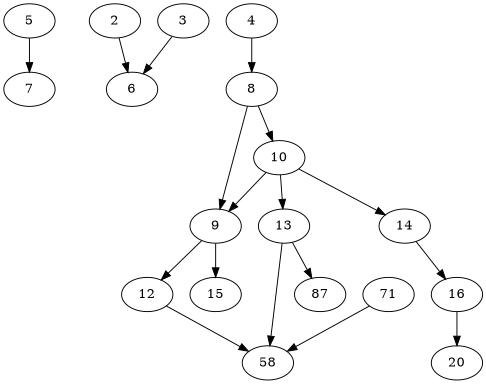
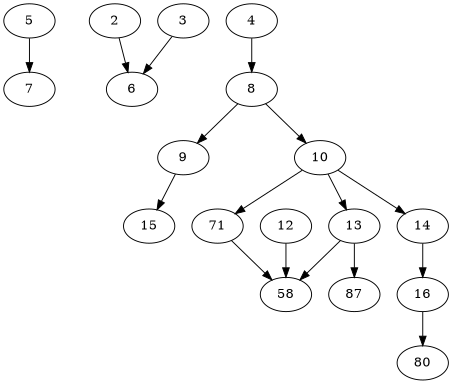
edge "10" -> "9": now "10" -> "71"
edge "9" -> "12": removed
node "20": label "20" -> "80"
